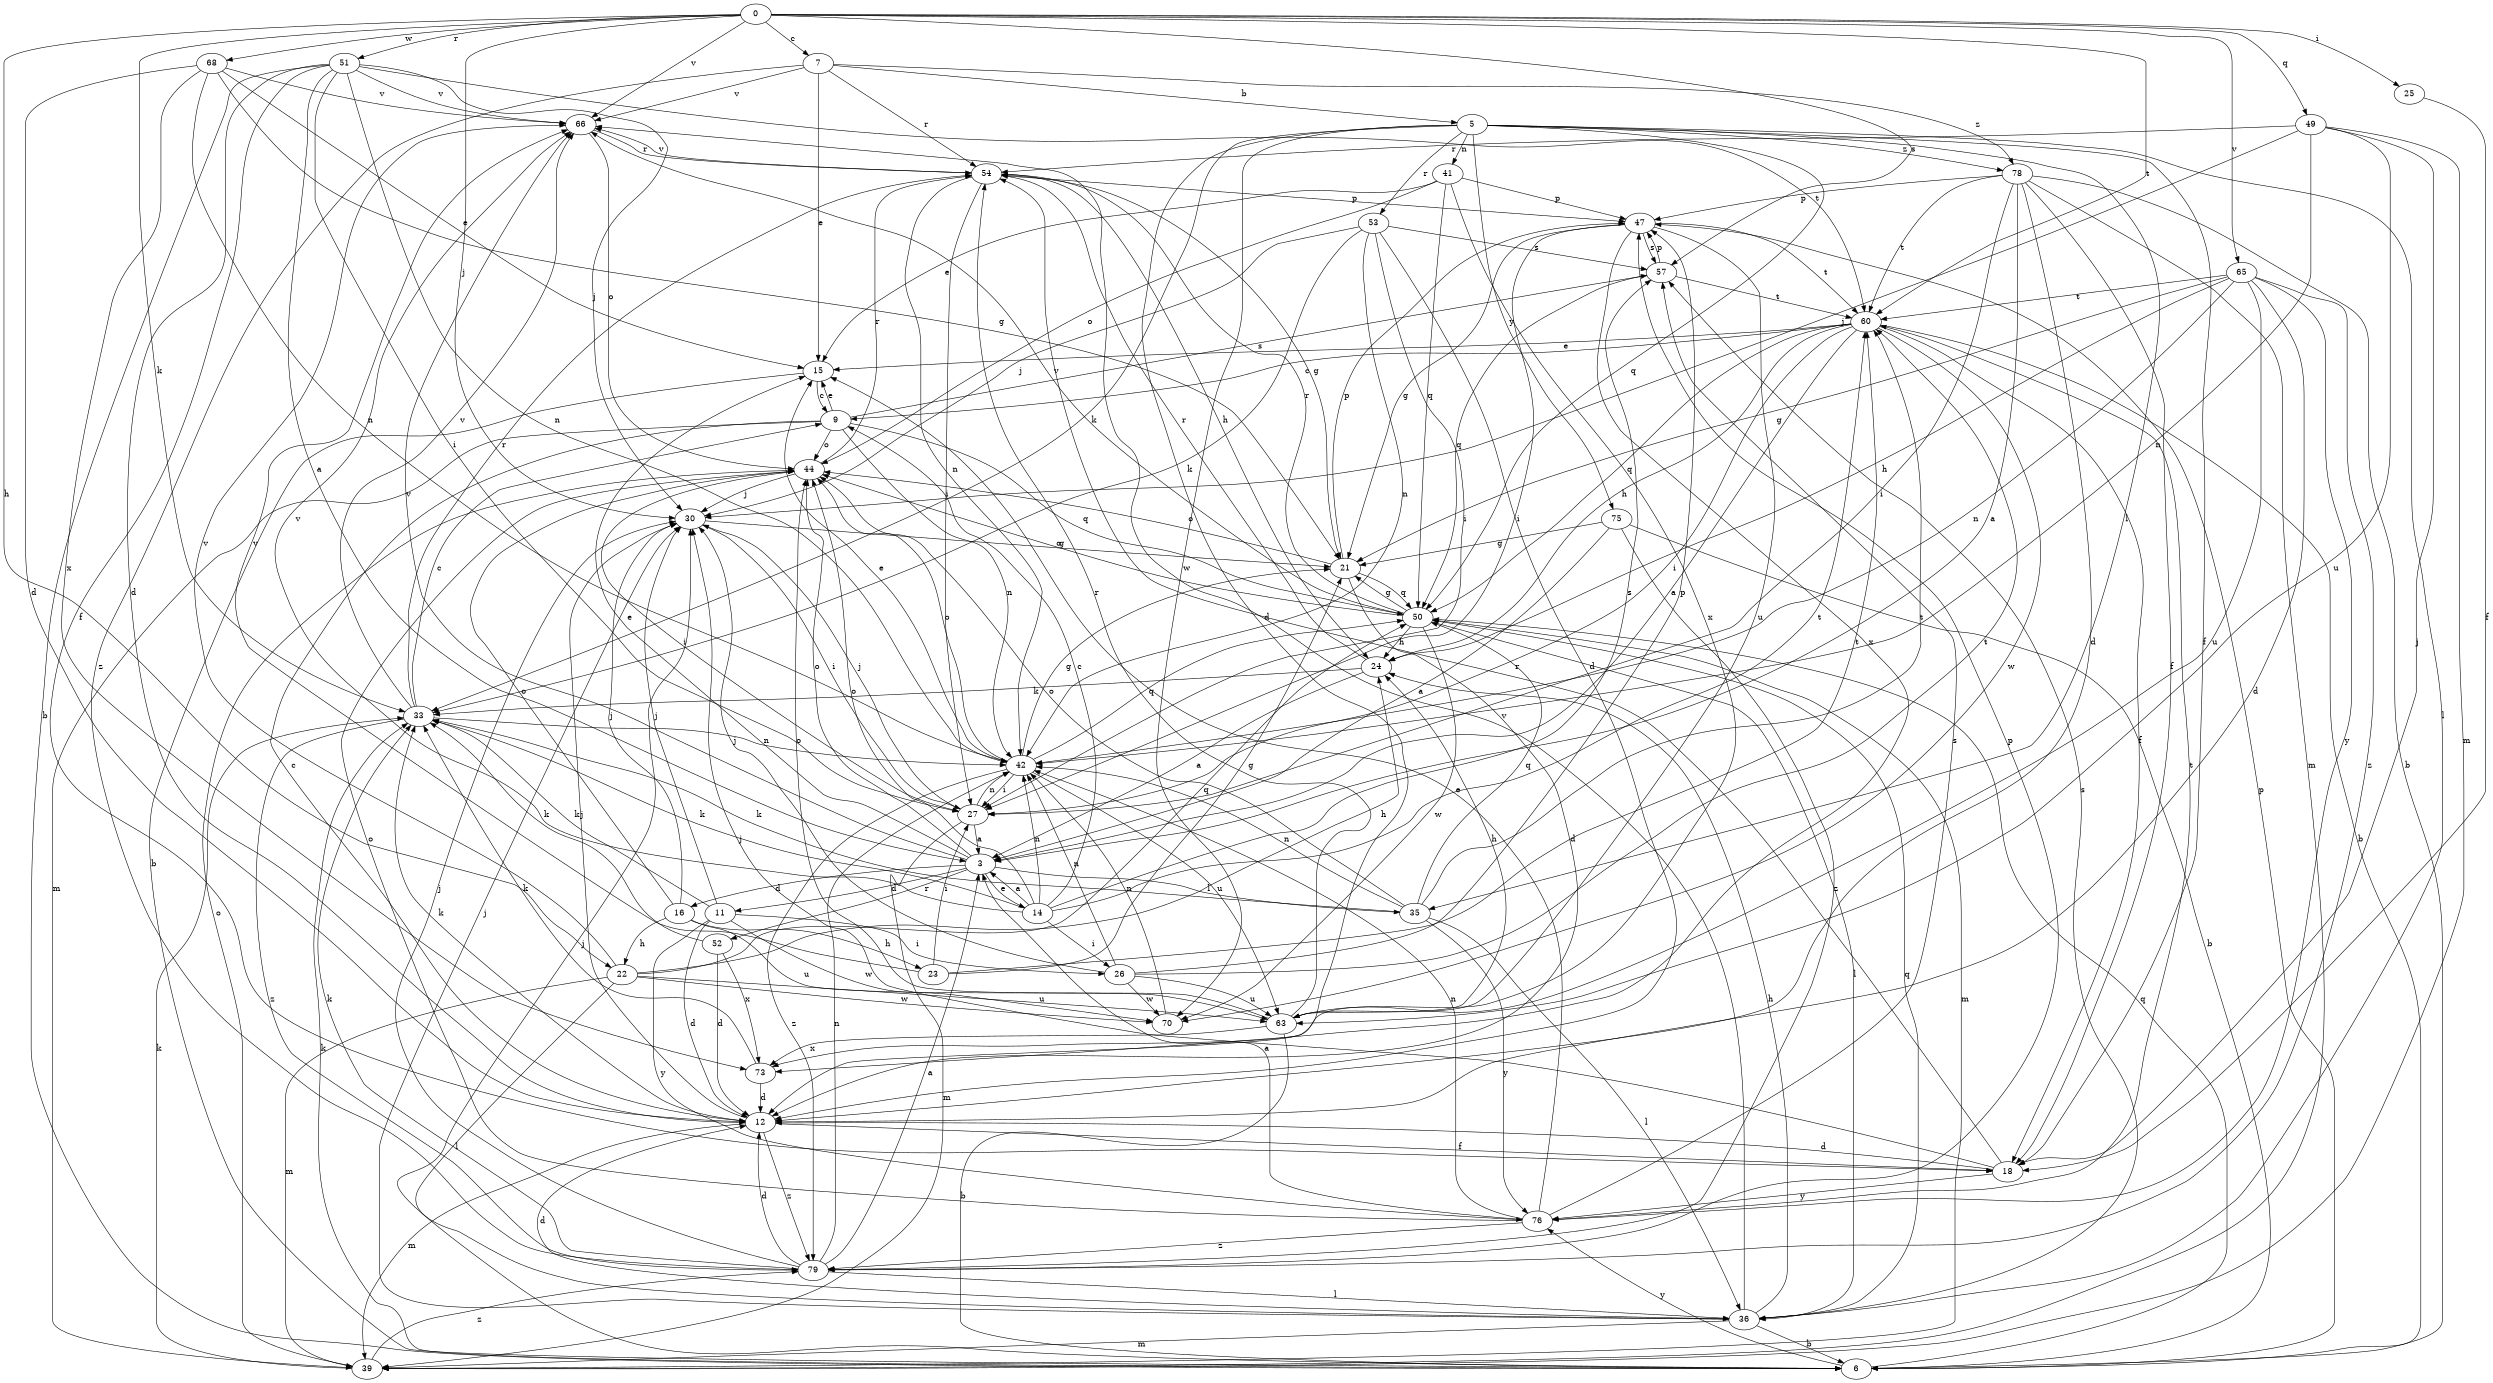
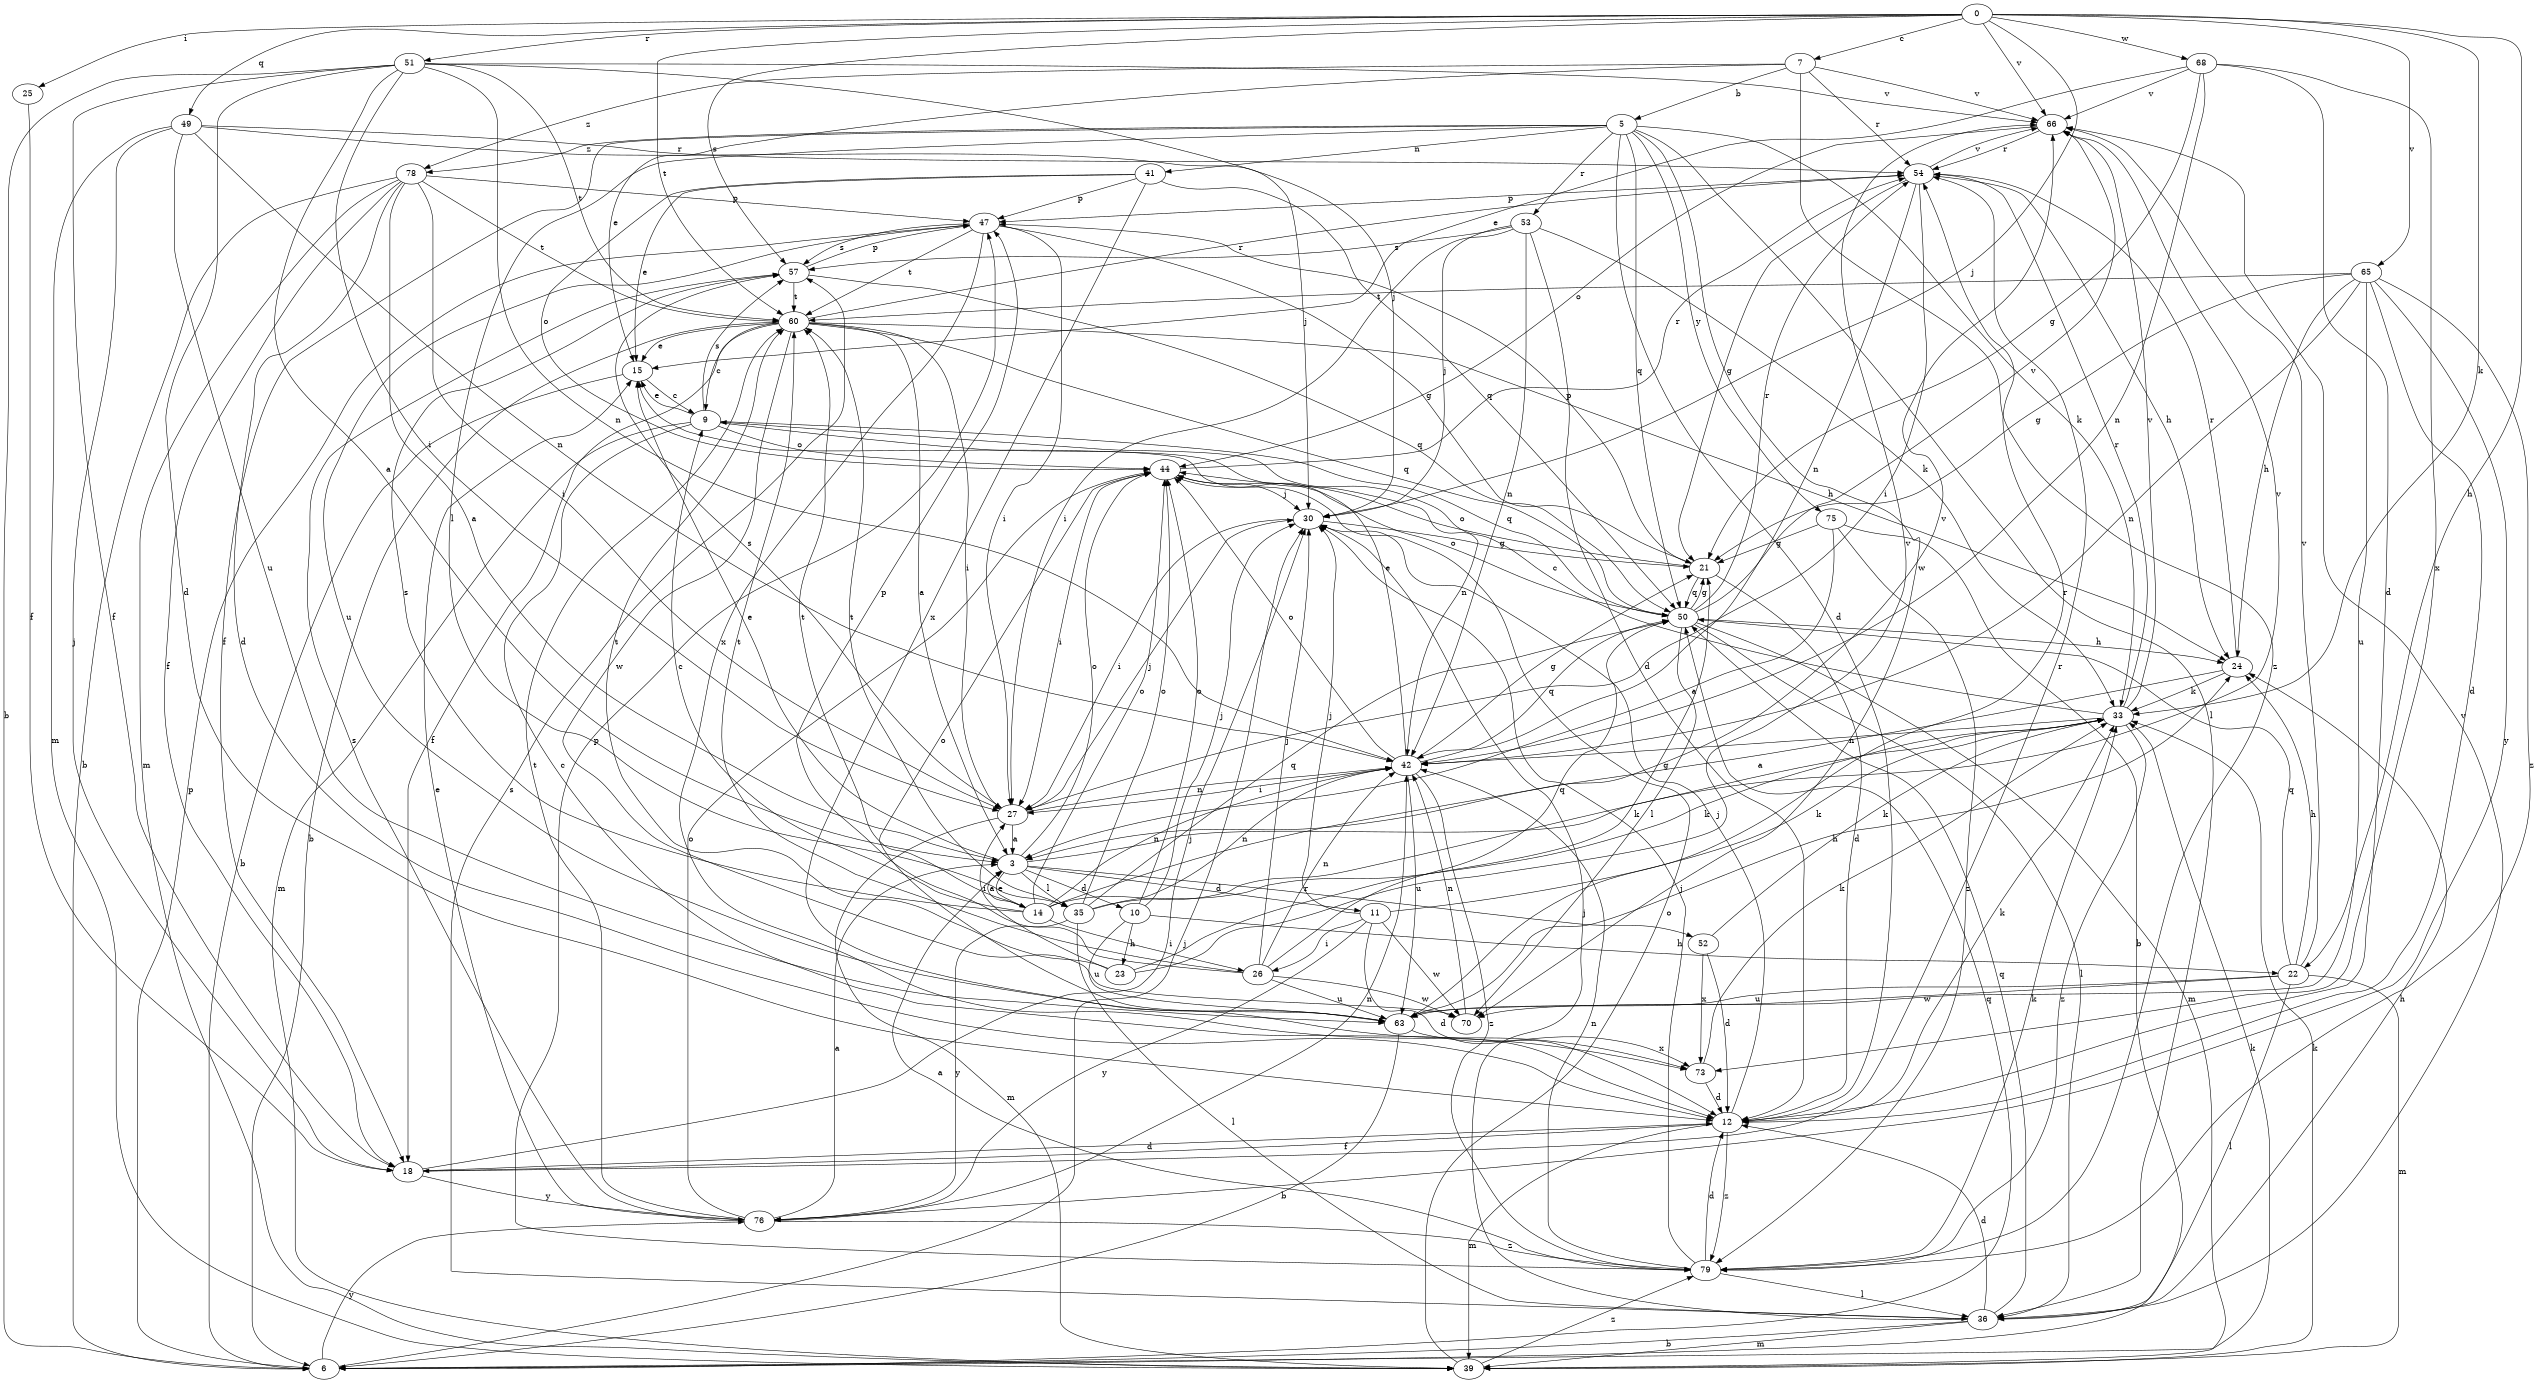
edge "60" -> "54": added, label "r"
edge "27" -> "57": added, label "s"
edge "50" -> "70": label "w" -> "l"
edge "26" -> "50": added, label "q"
node "16": label "16" -> "10"
